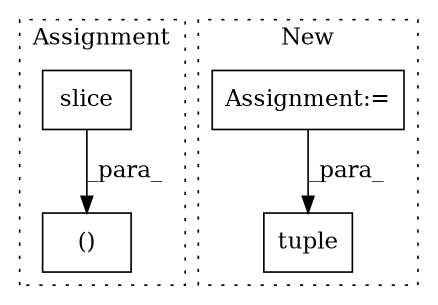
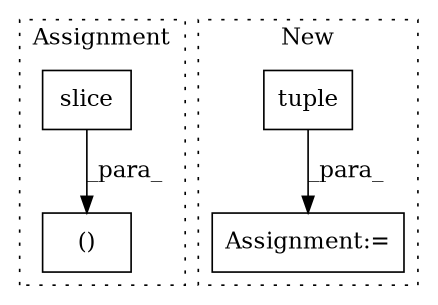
edge "Assignment:=" -> "tuple": reversed
